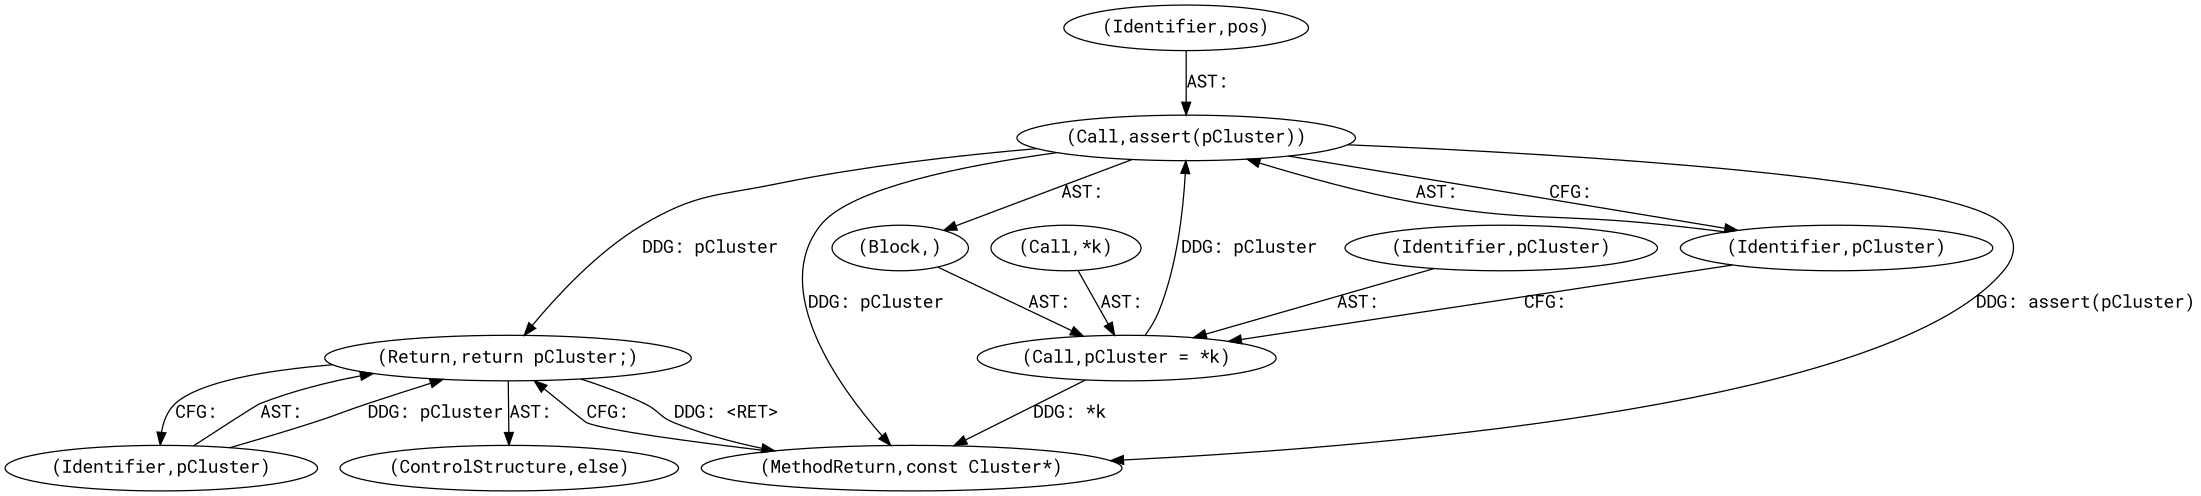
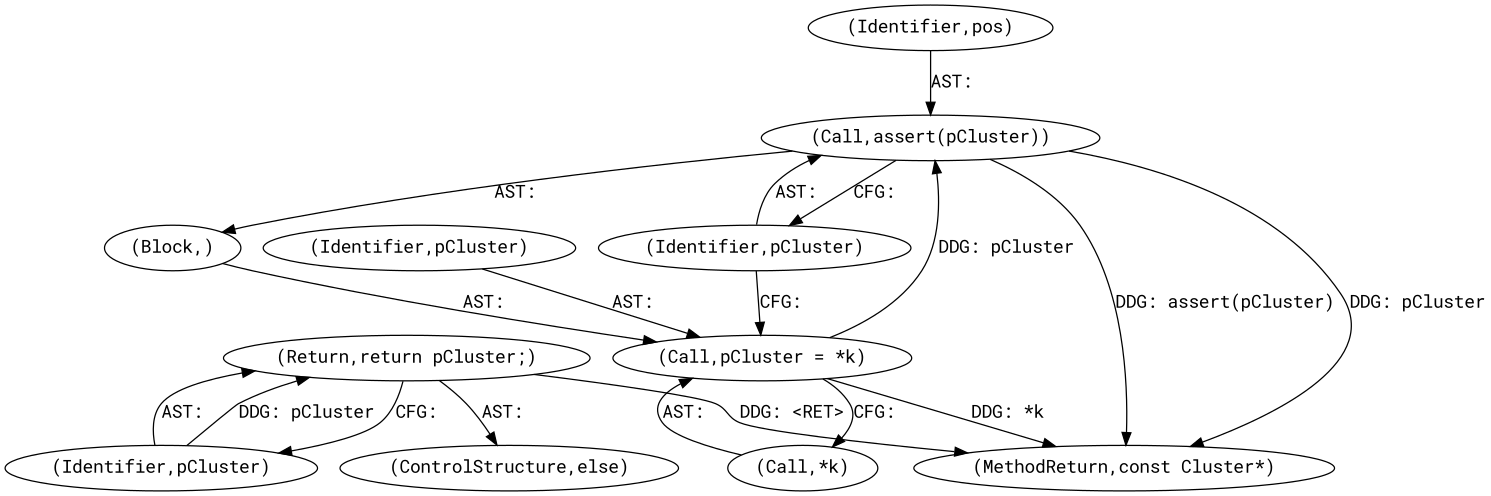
edge "(Call,assert(pCluster))" -> "(Return,return pCluster;)": removed, label "DDG: pCluster"
edge "(Call,pCluster = *k)" -> "(Call,*k)": added, label "CFG:"
edge "(MethodReturn,const Cluster*)" -> "(Return,return pCluster;)": removed, label "CFG:"
